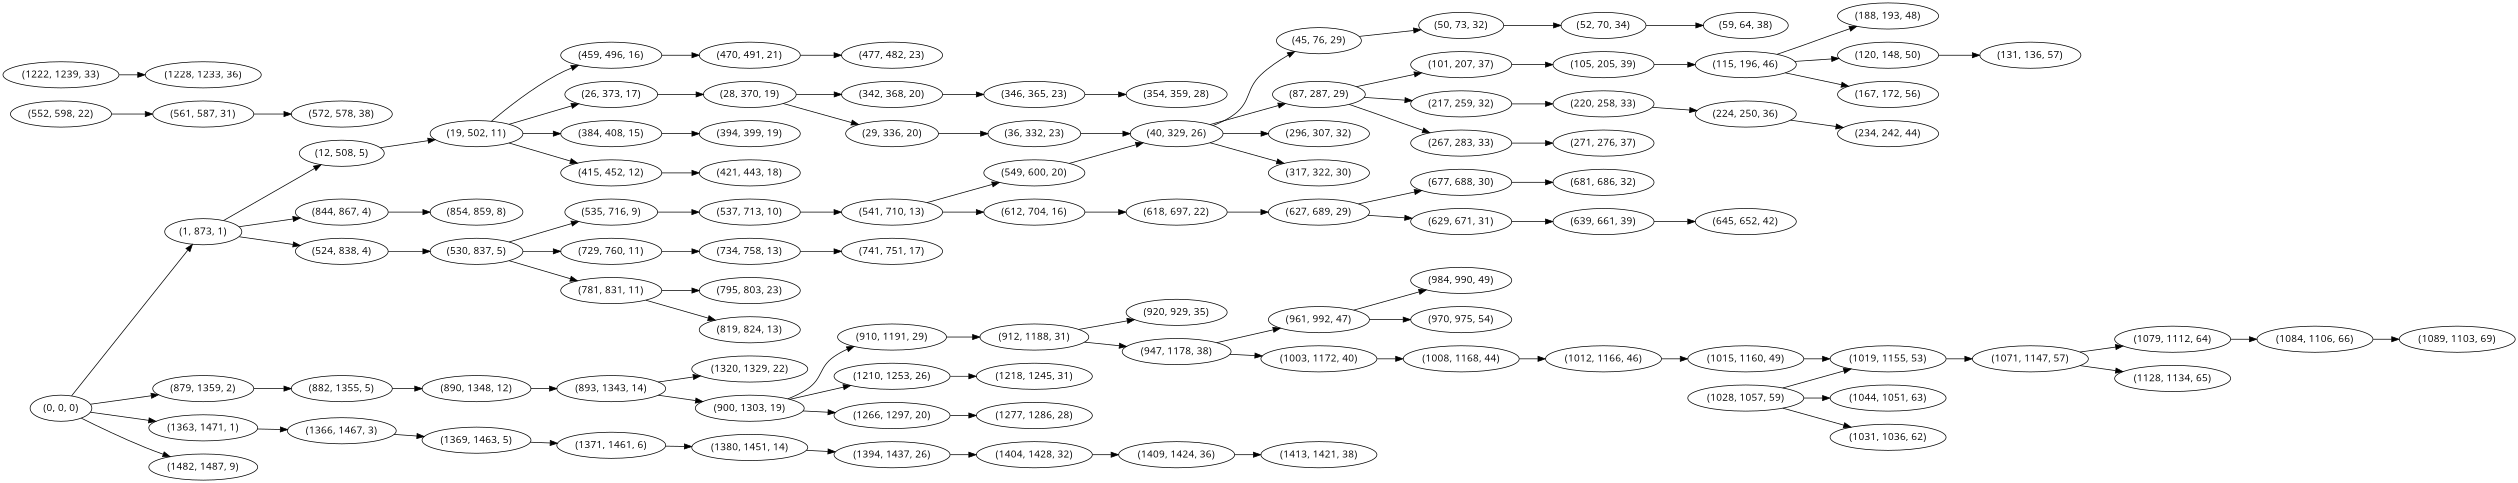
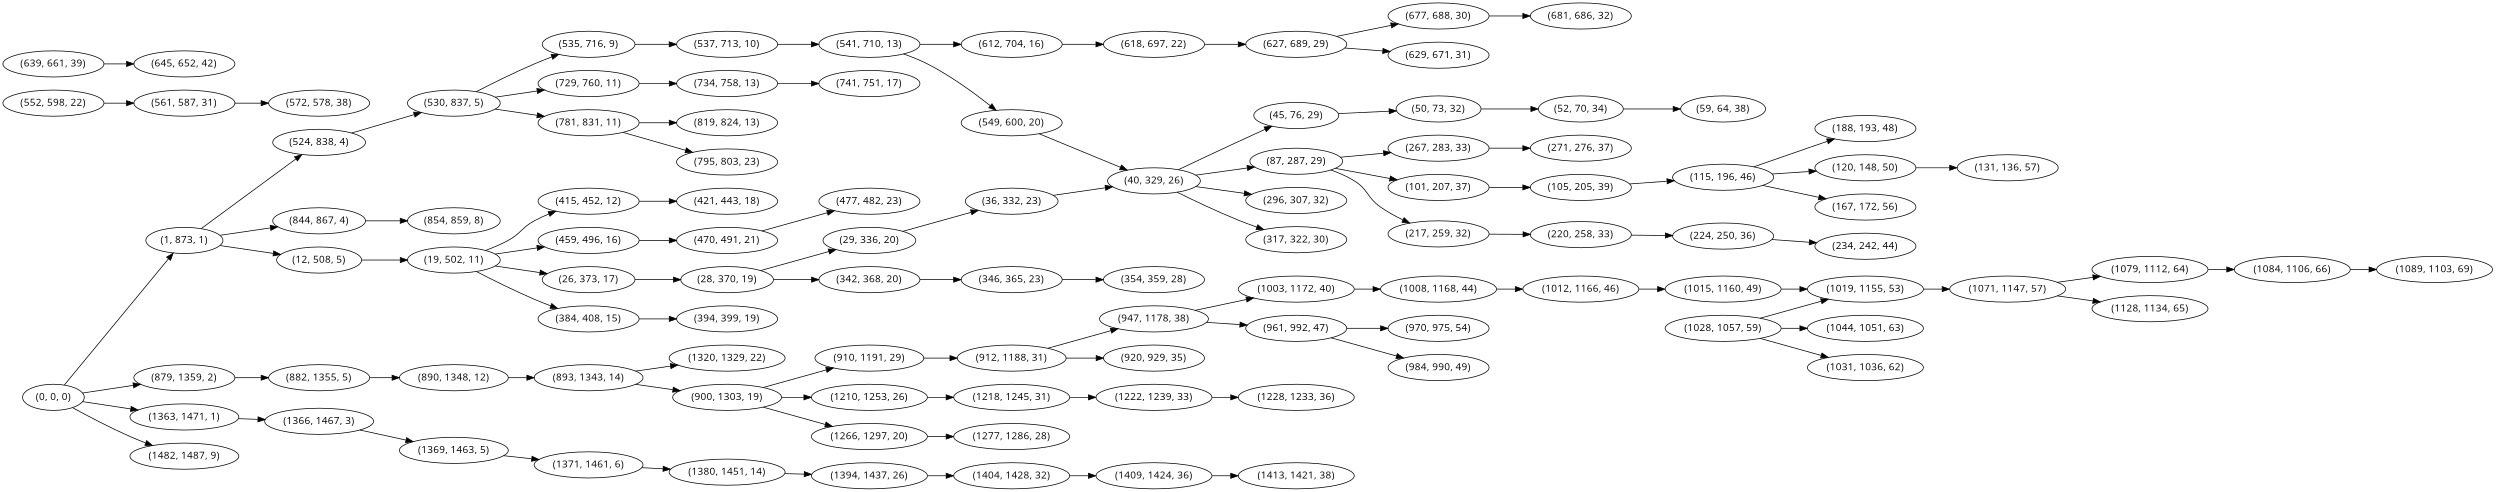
edge "(629, 671, 31)" -> "(639, 661, 39)": removed
edge "(1218, 1245, 31)" -> "(1222, 1239, 33)": added
